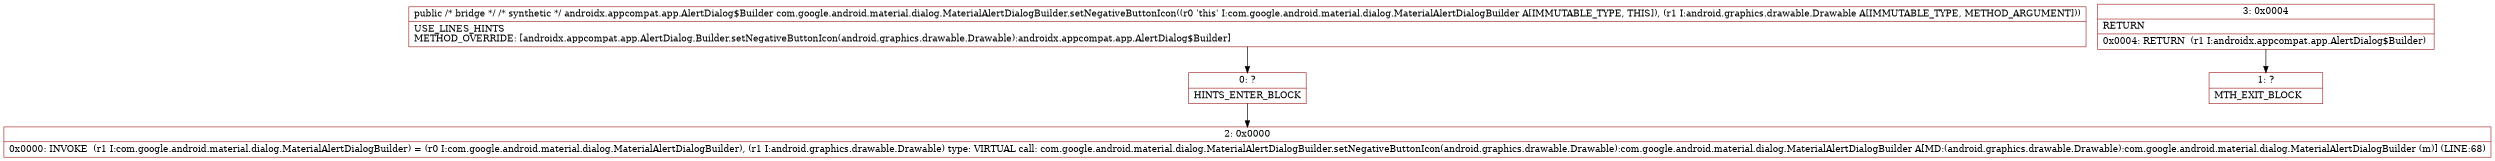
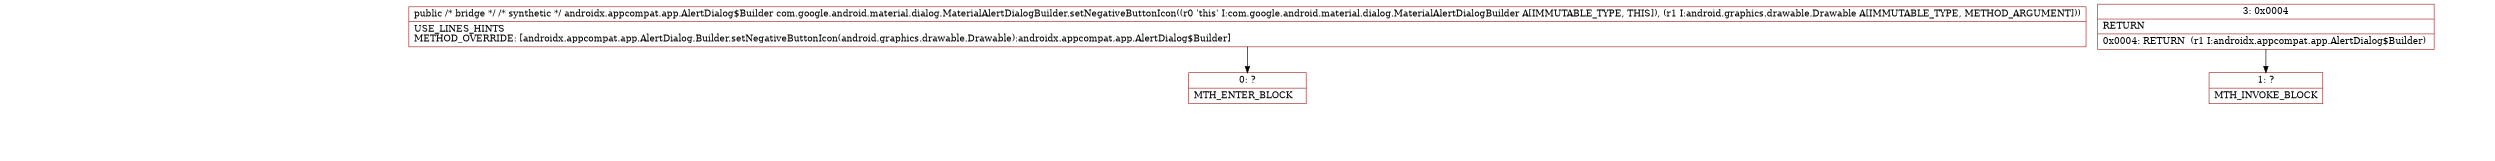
node "0: ?": text "HINTS_ENTER_BLOCK" -> "MTH_ENTER_BLOCK"
node "1: ?": text "MTH_EXIT_BLOCK" -> "MTH_INVOKE_BLOCK"
node "2: 0x0000": removed
